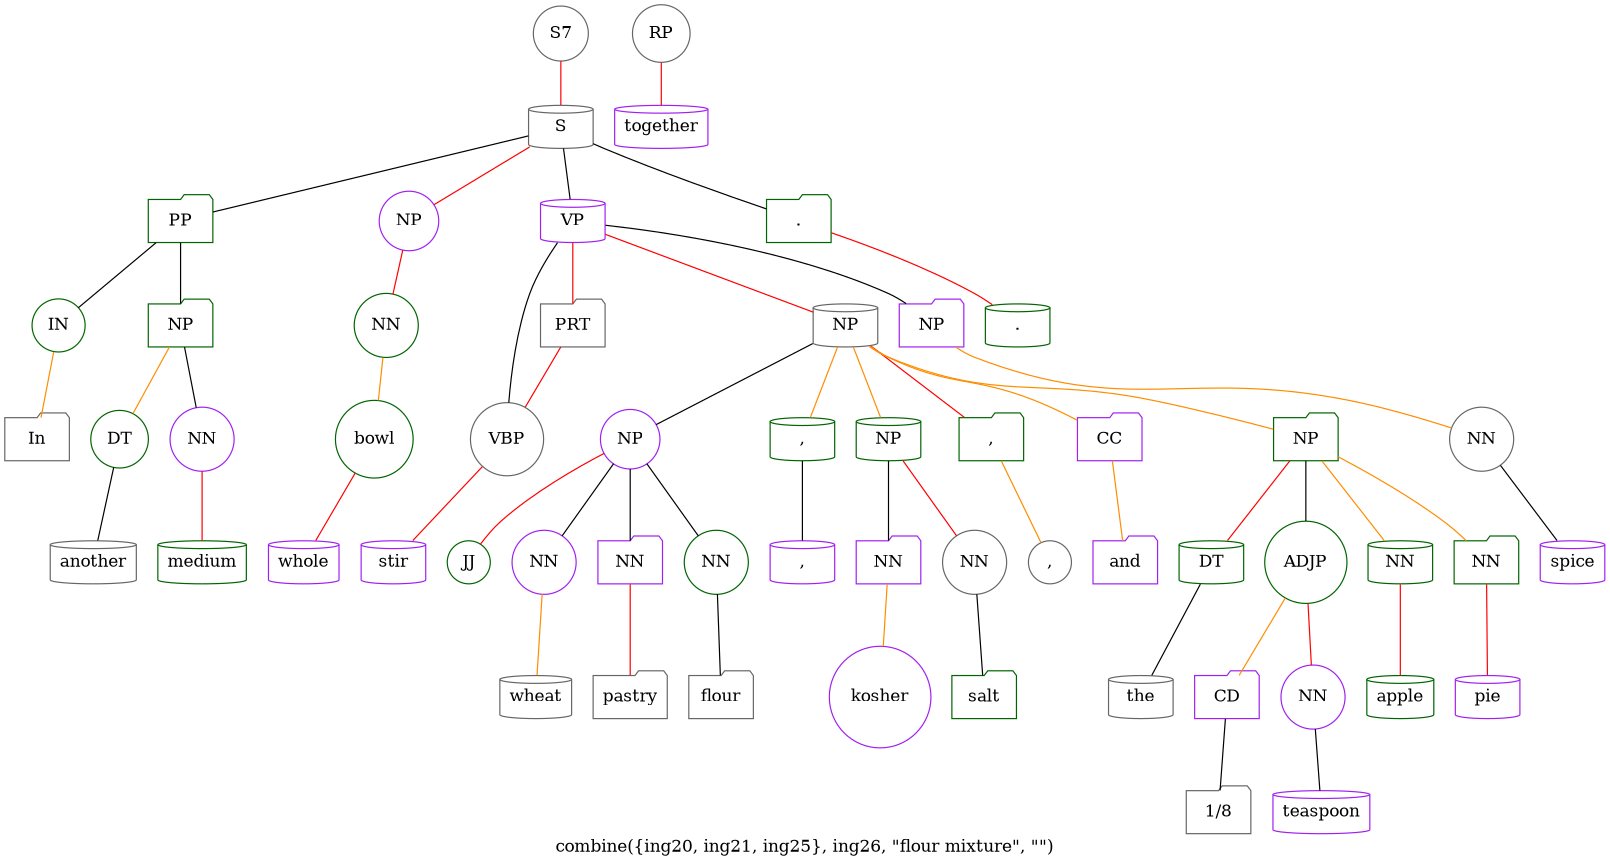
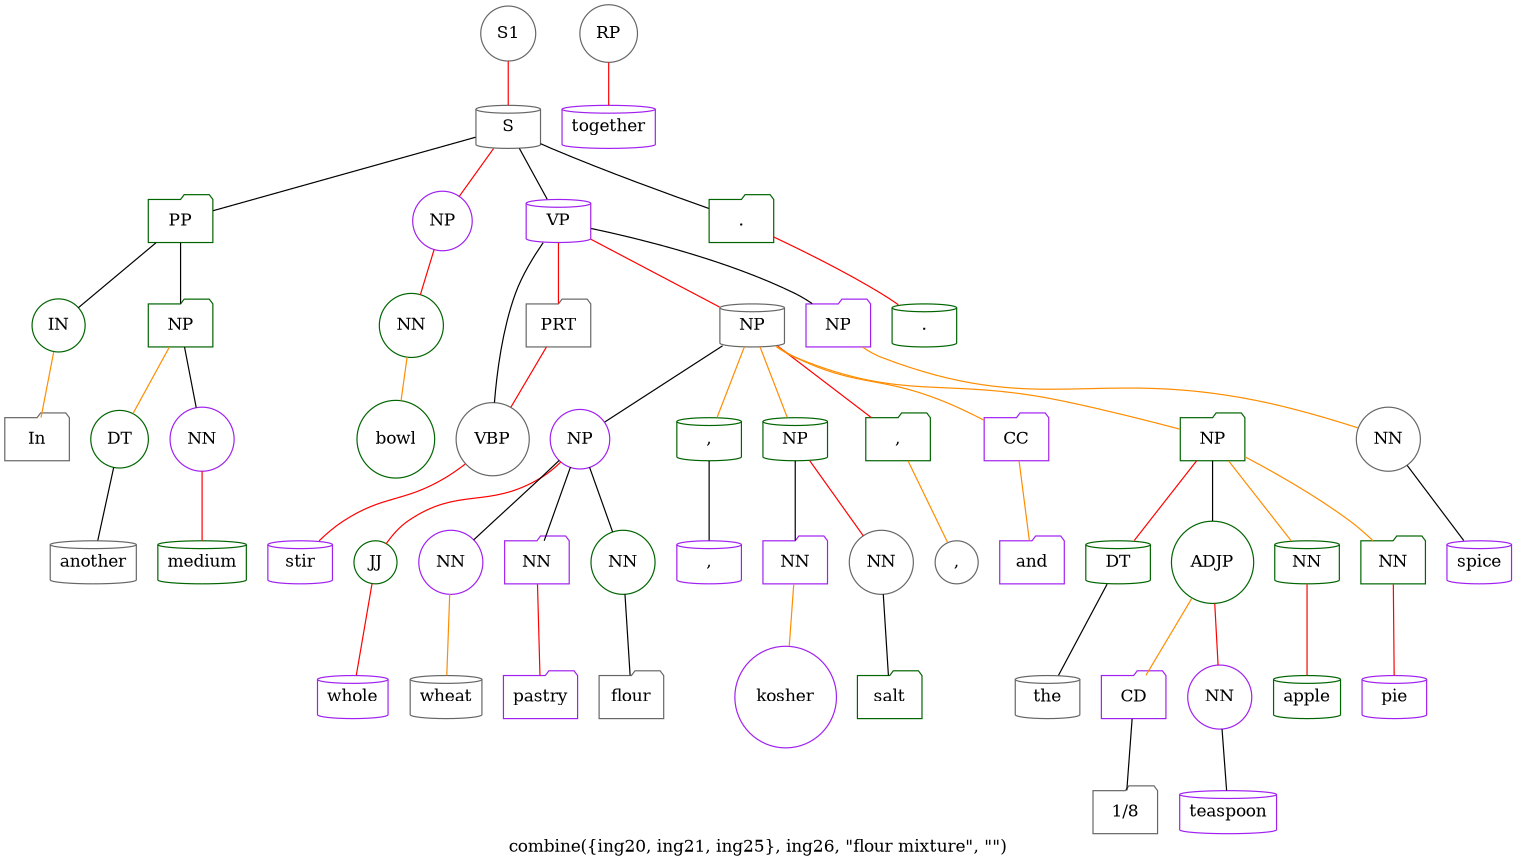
node "S7": label "S7" -> "S1"
edge "bowl" -- "whole": now "JJ" -- "whole"
node "pastry": color gray40 -> purple
